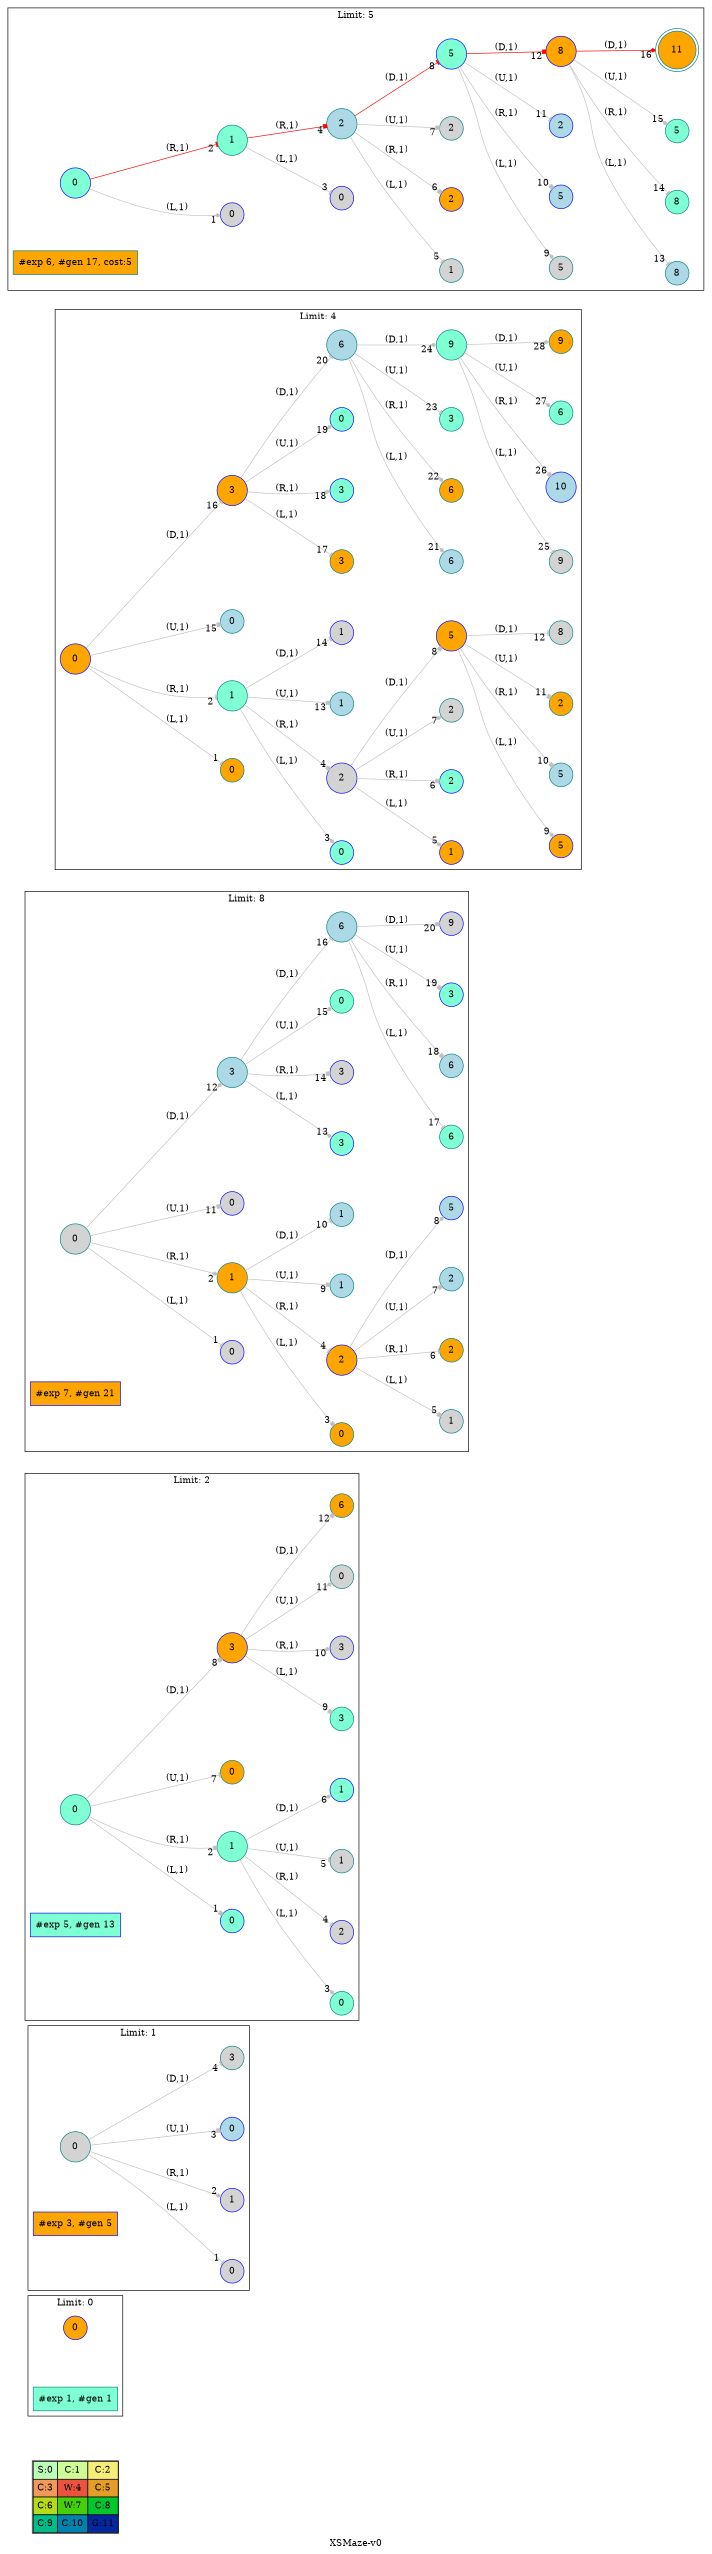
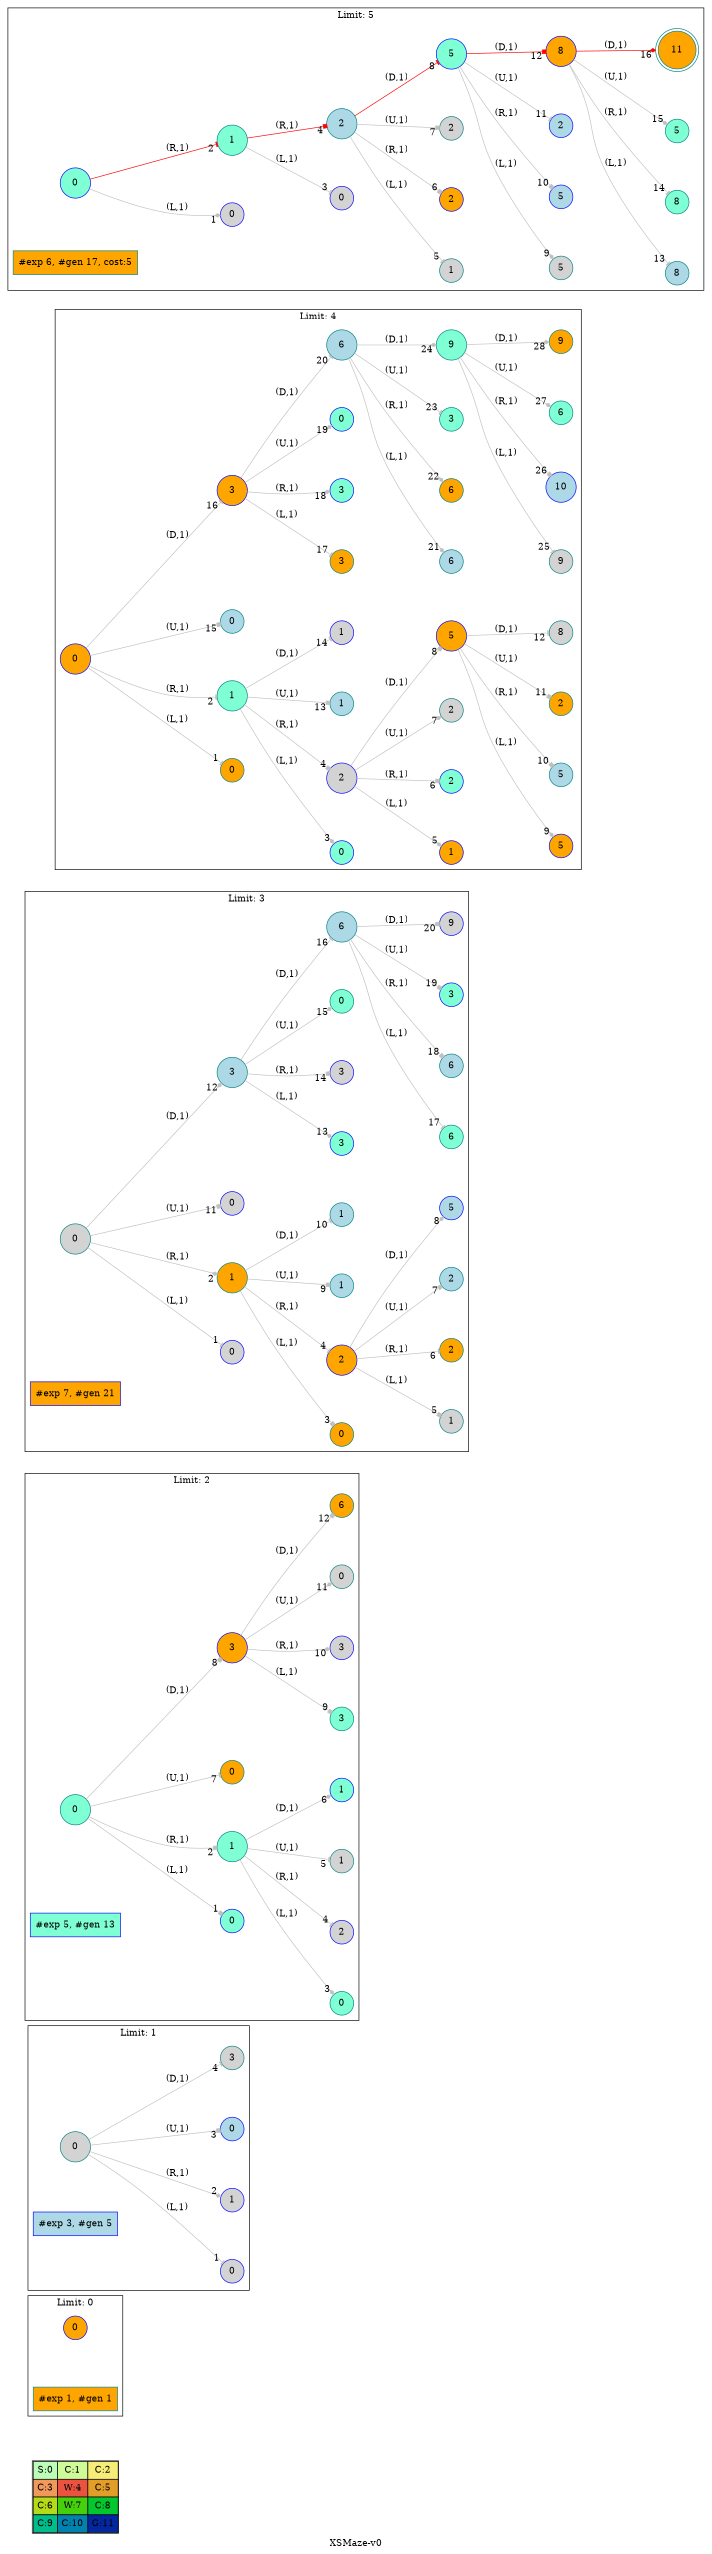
cluster "Limit: 8": label "Limit: 8" -> "Limit: 3"
node "#exp 3, #gen 5": fillcolor orange -> lightblue
node "#exp 1, #gen 1": fillcolor aquamarine -> orange
